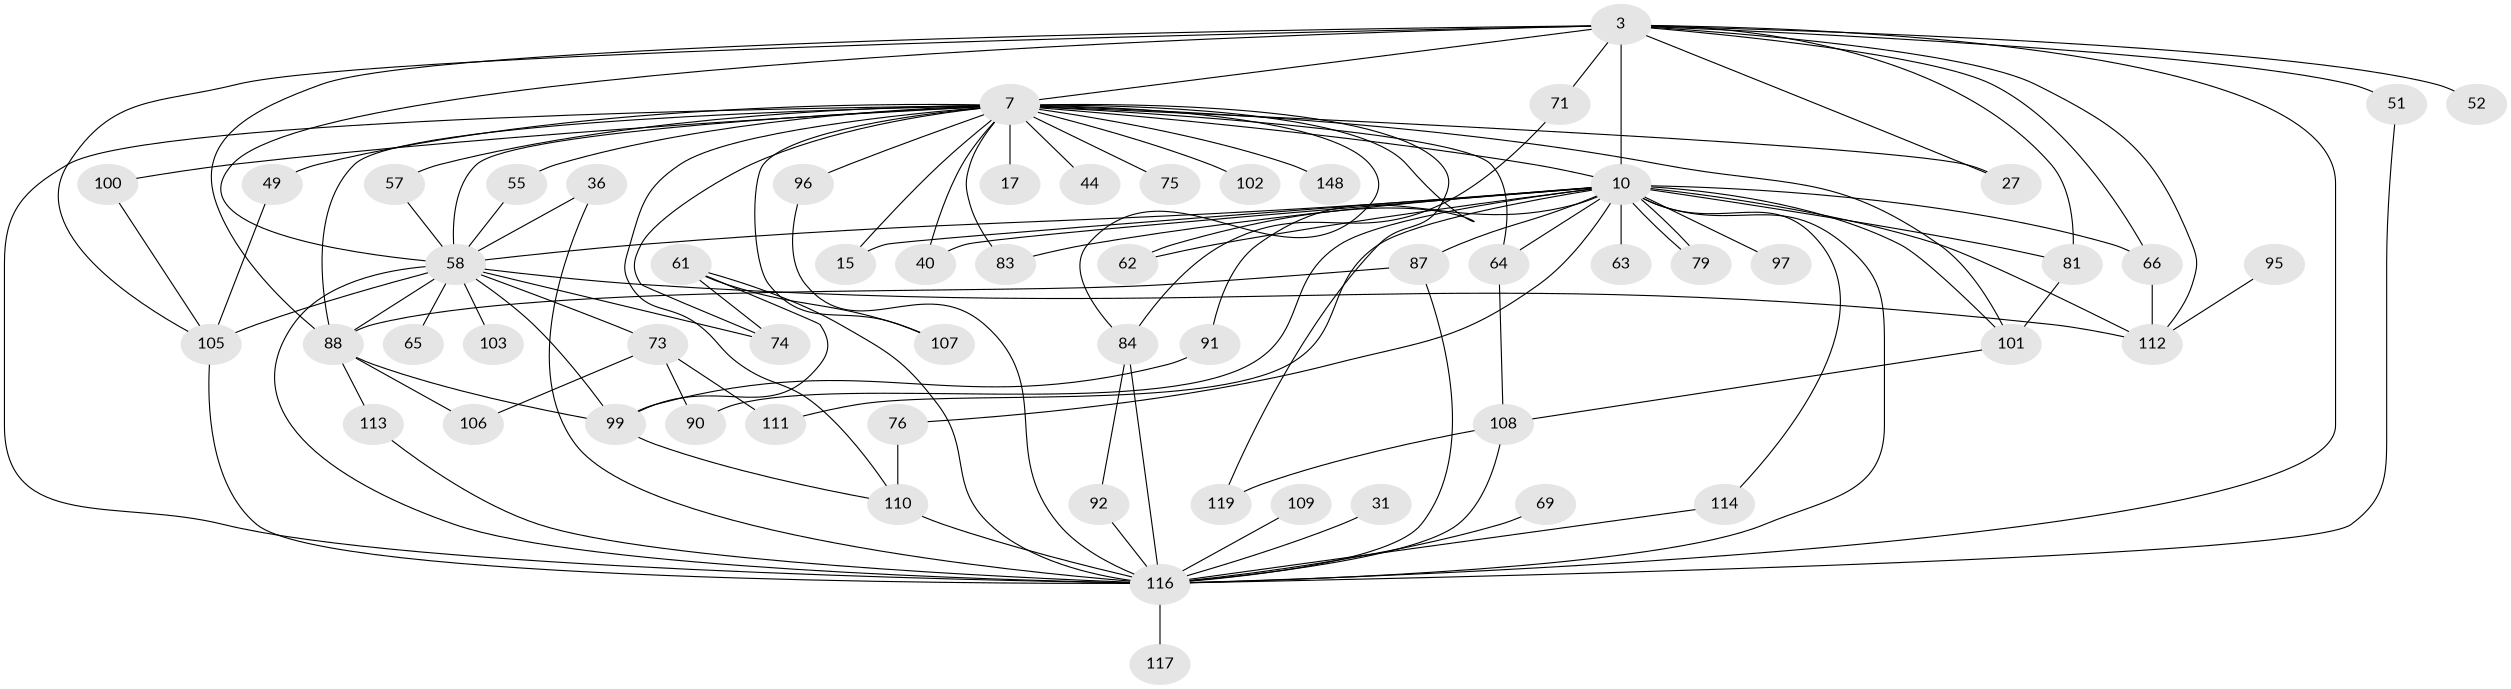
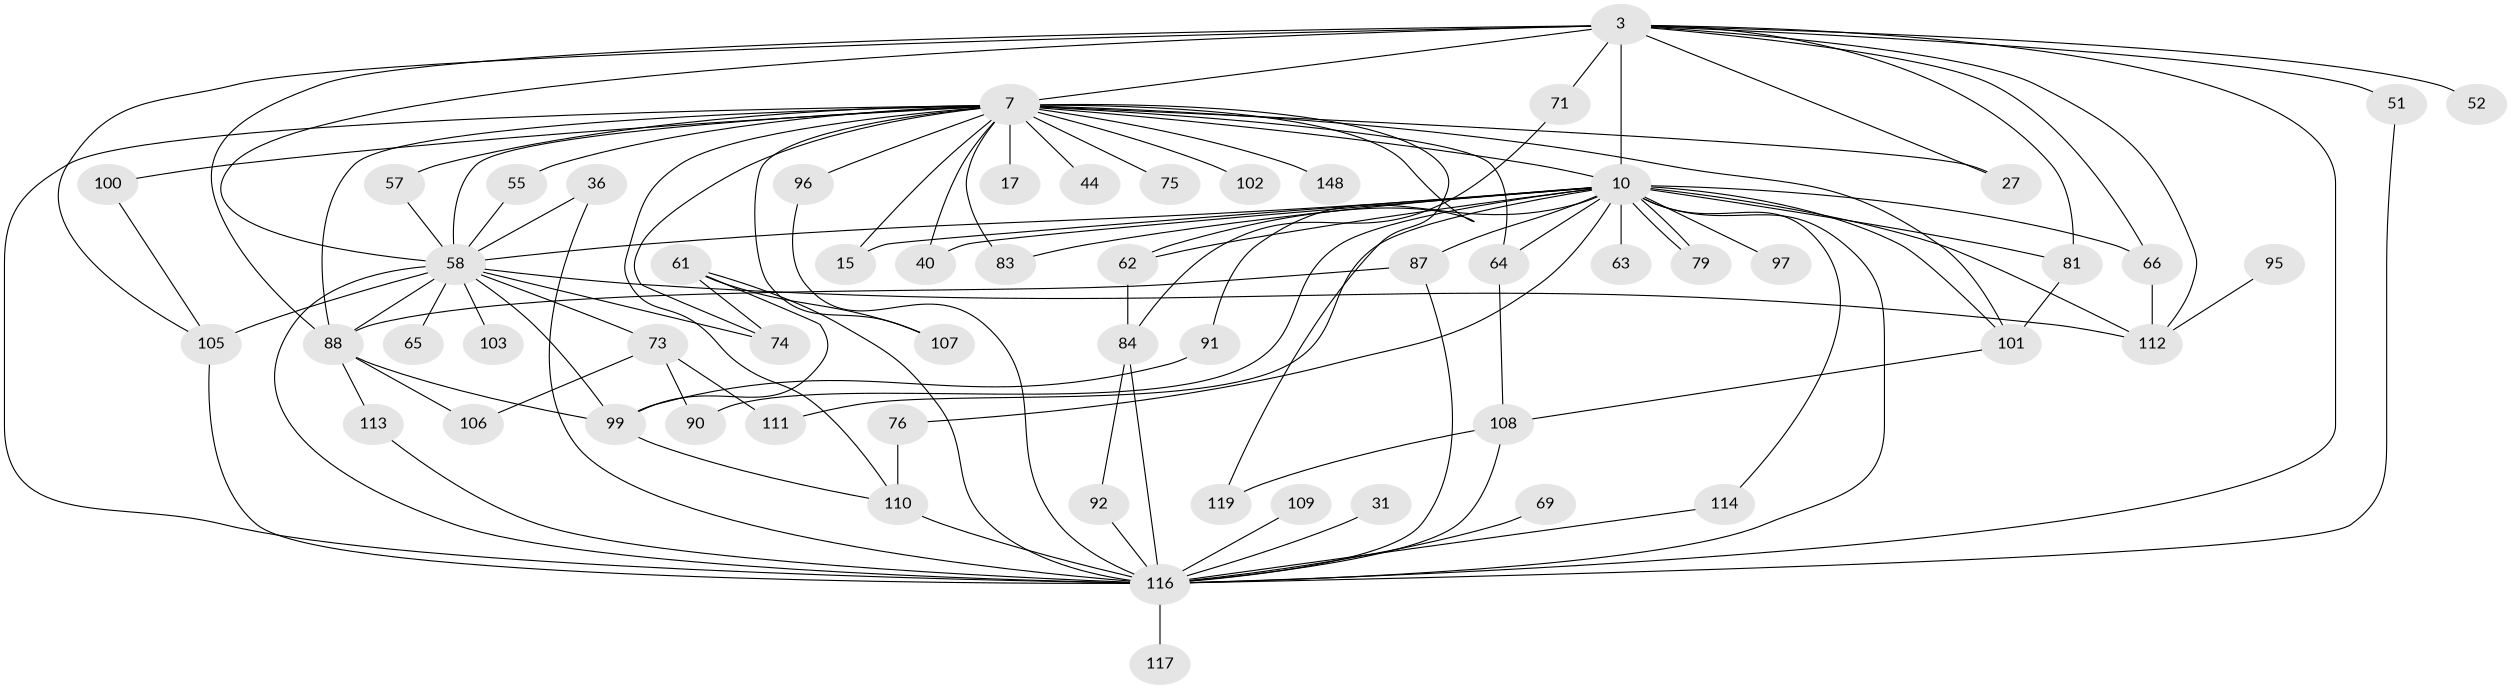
node "49": removed
edge "7" -- "84": now "62" -- "84"
